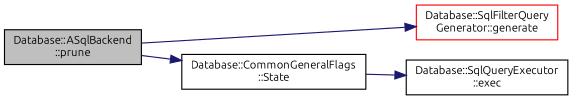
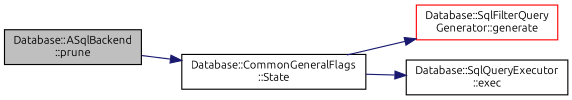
edge "Database::ASqlBackend ::prune" -> "Database::SqlFilterQuery Generator::generate": now "Database::CommonGeneralFlags ::State" -> "Database::SqlFilterQuery Generator::generate"
